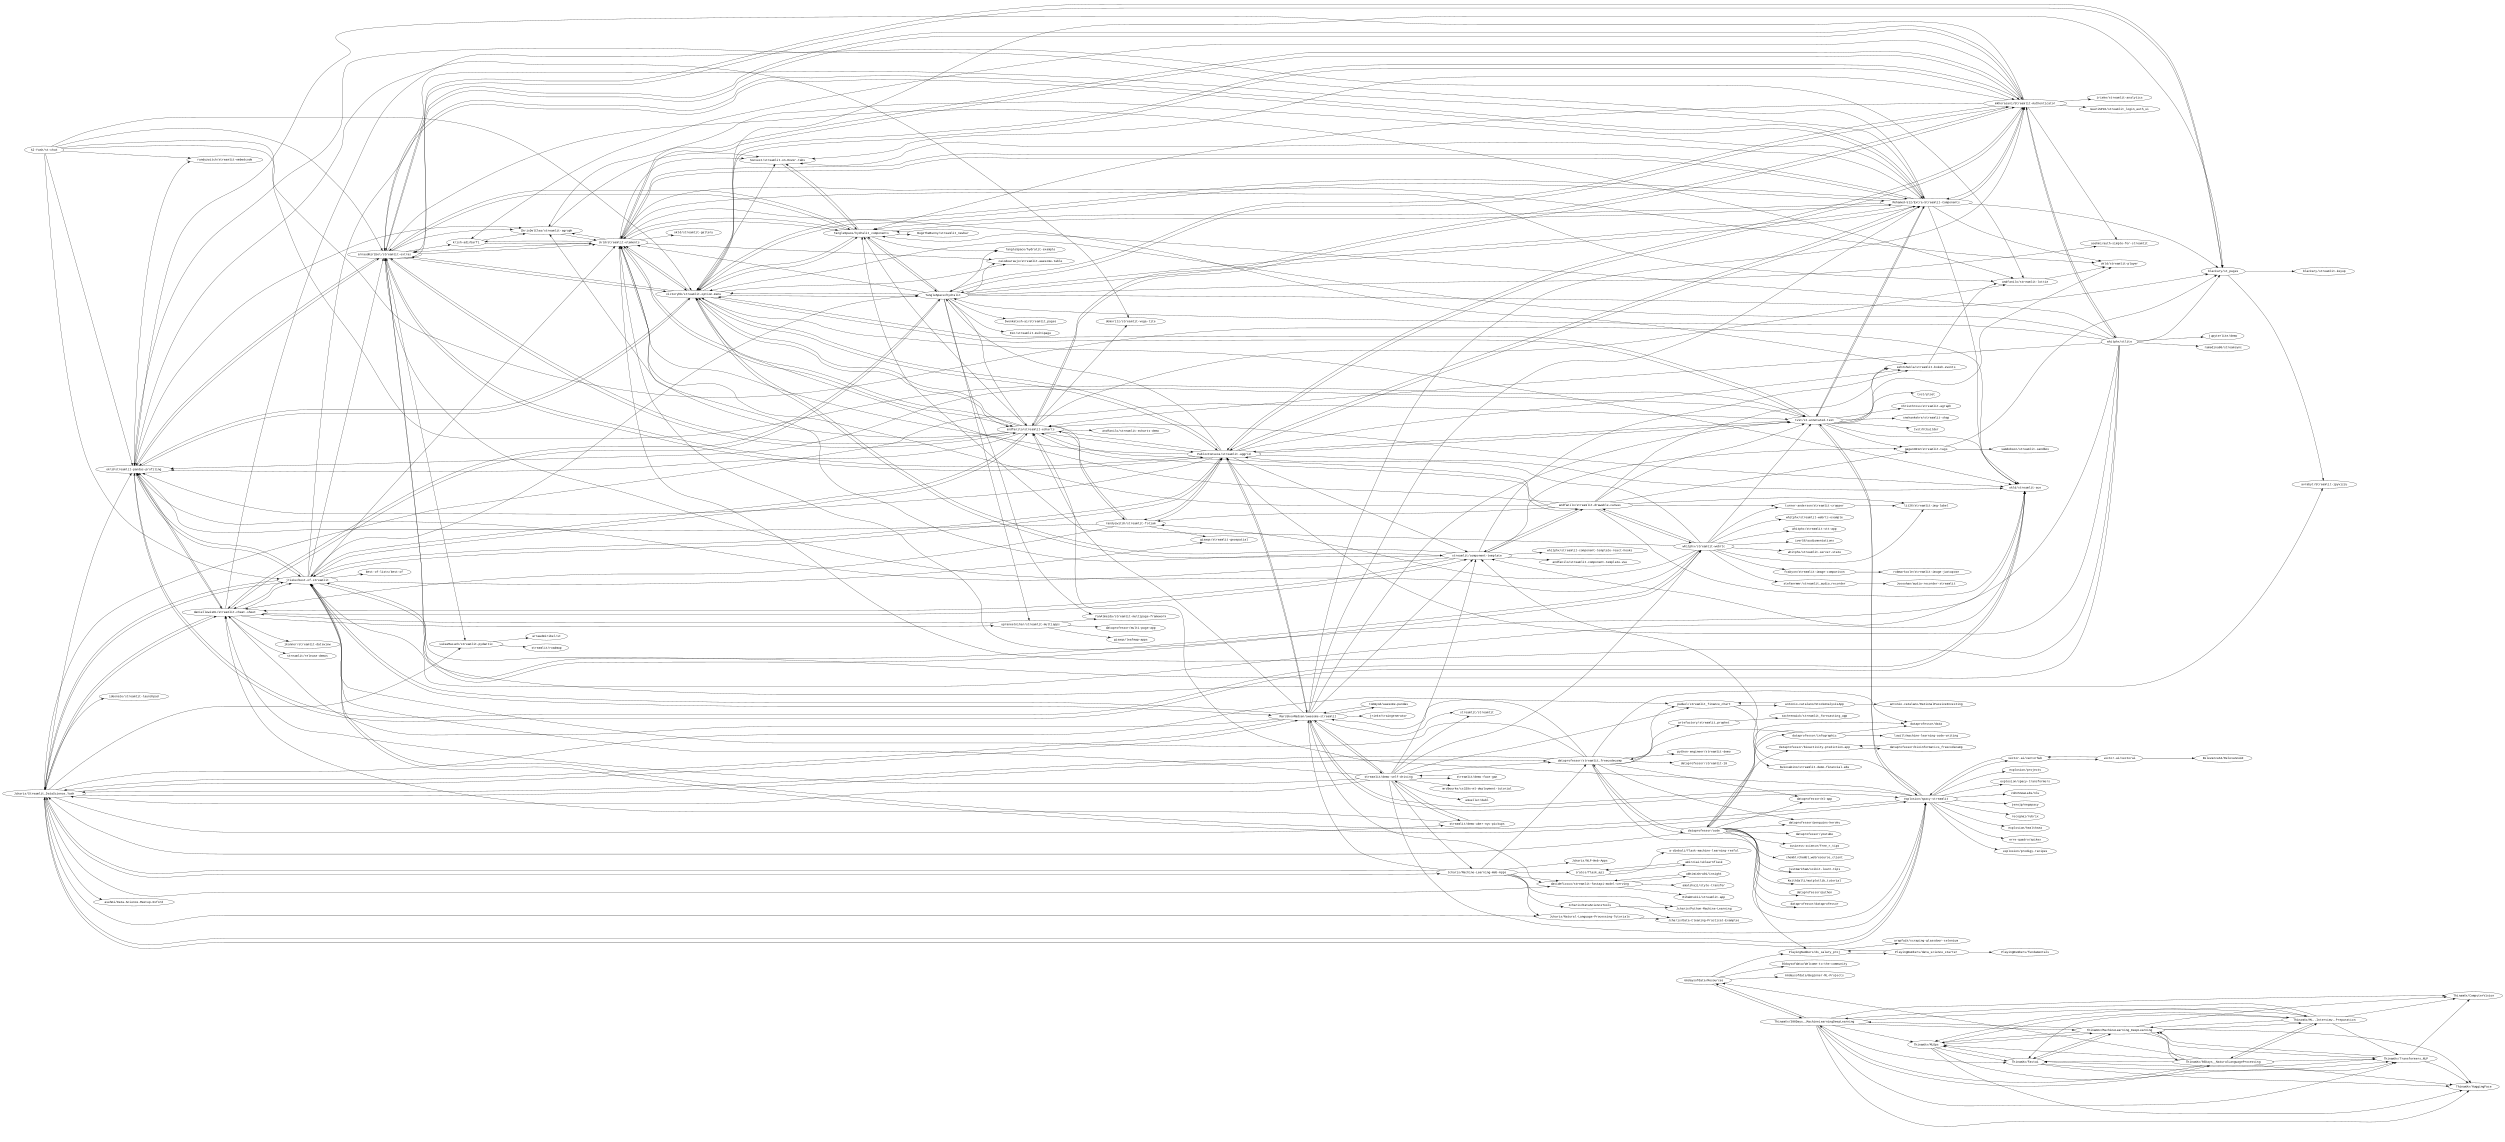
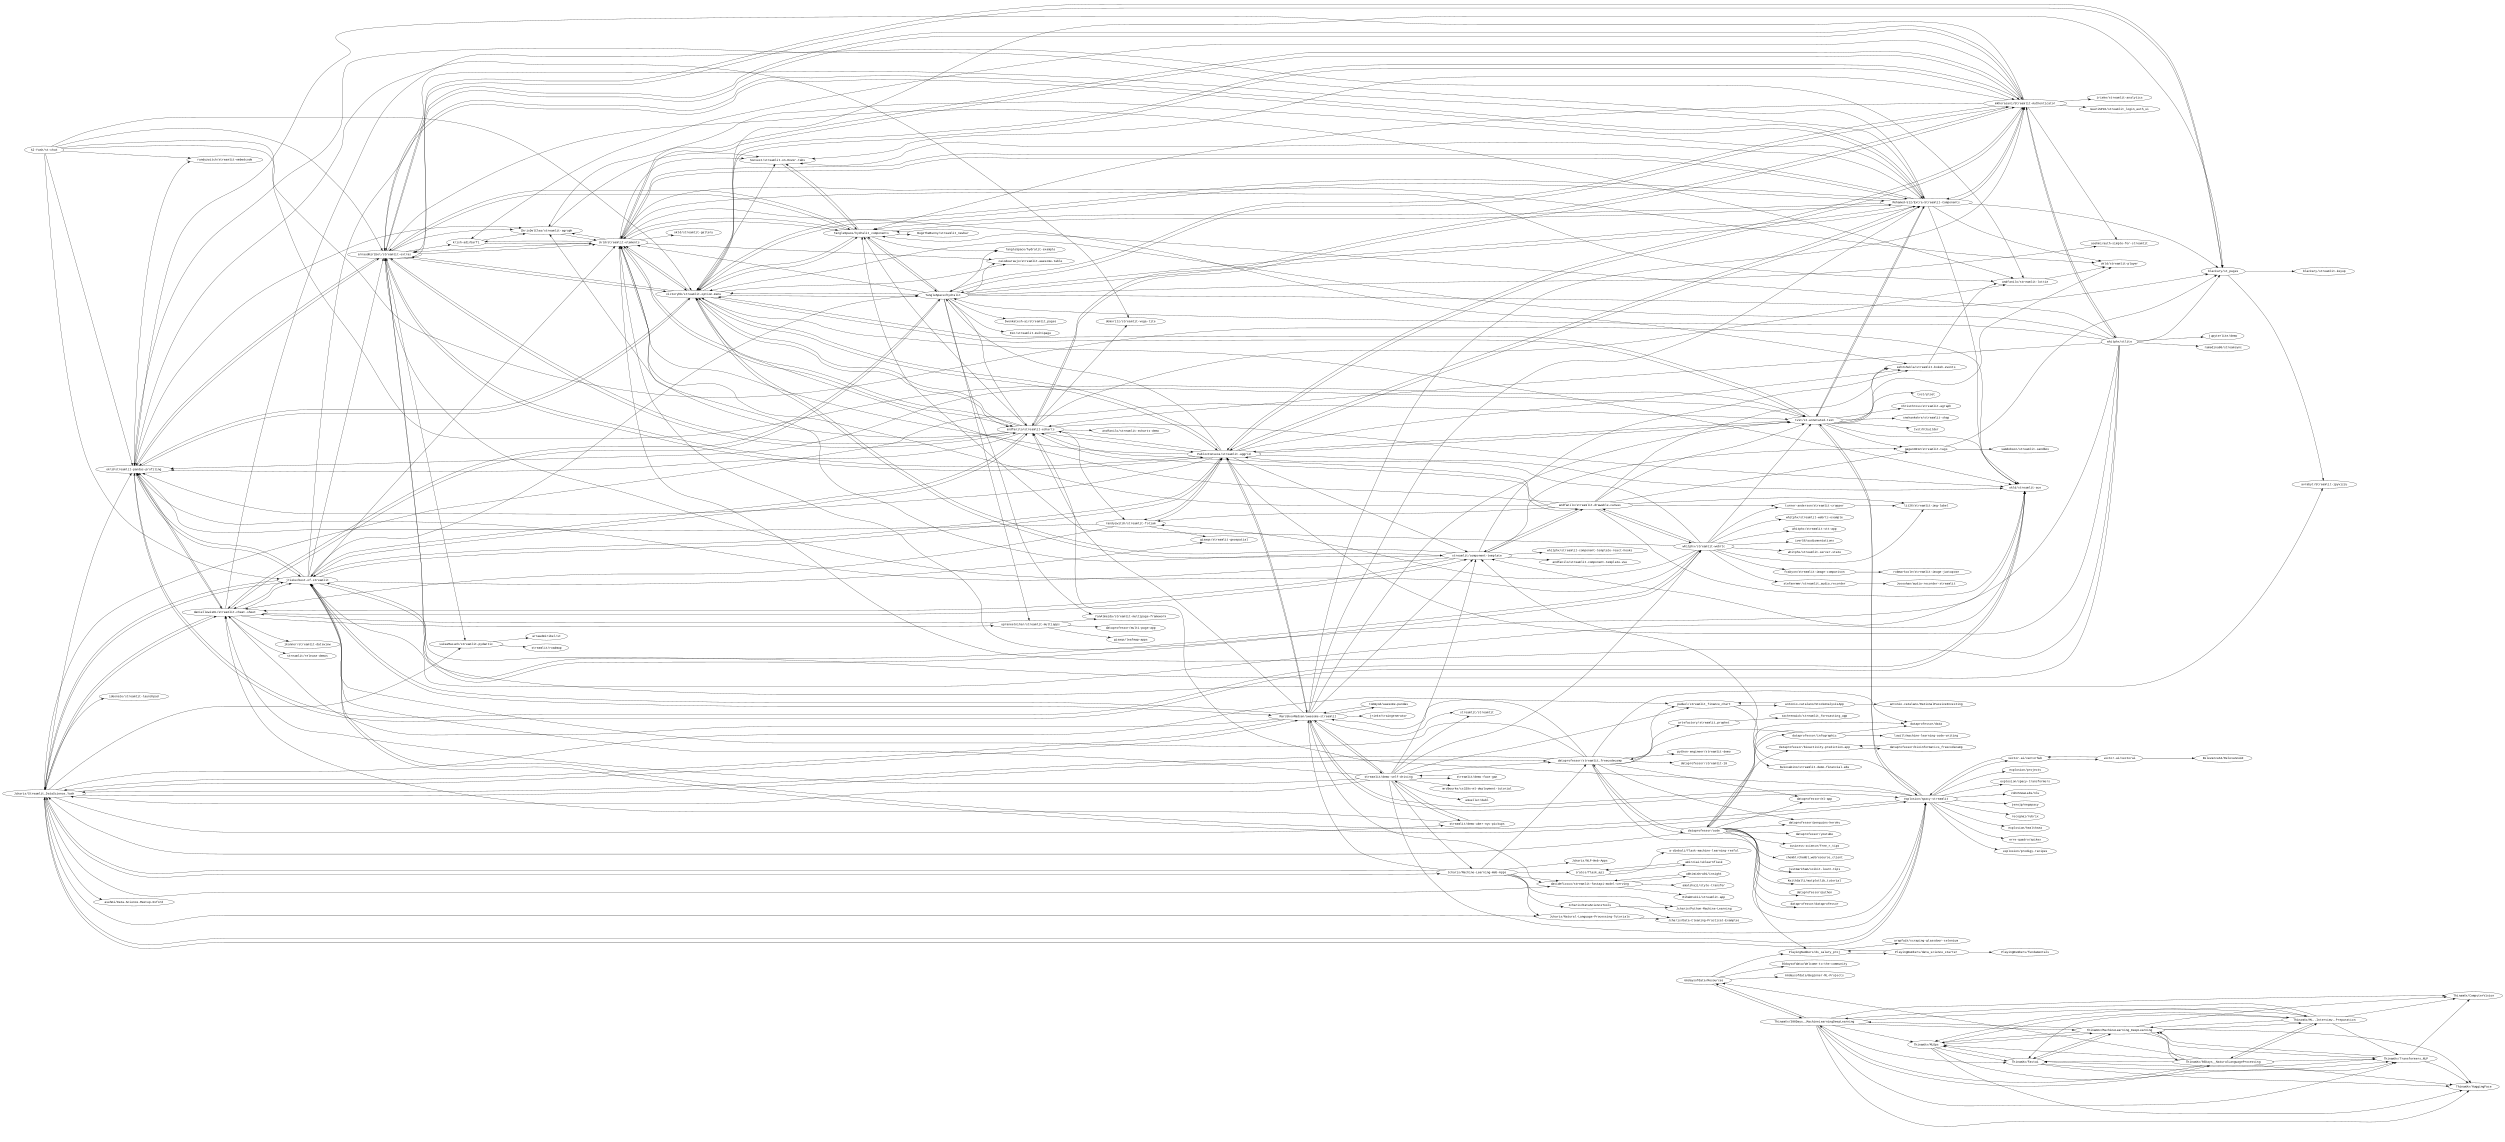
edge "randyzwitch/streamlit-folium" -> "andfanilo/streamlit-echarts": removed
node "best-of-lists/best-of": removed
